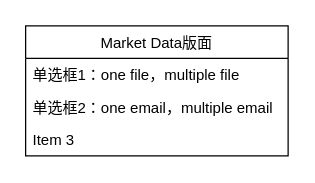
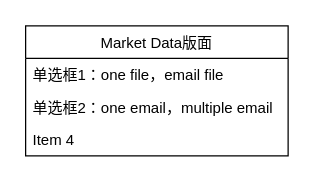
node "单选框1：one file，multiple file": label "单选框1：one file，multiple file" -> "单选框1：one file，email file"
node "Item 3": label "Item 3" -> "Item 4"
